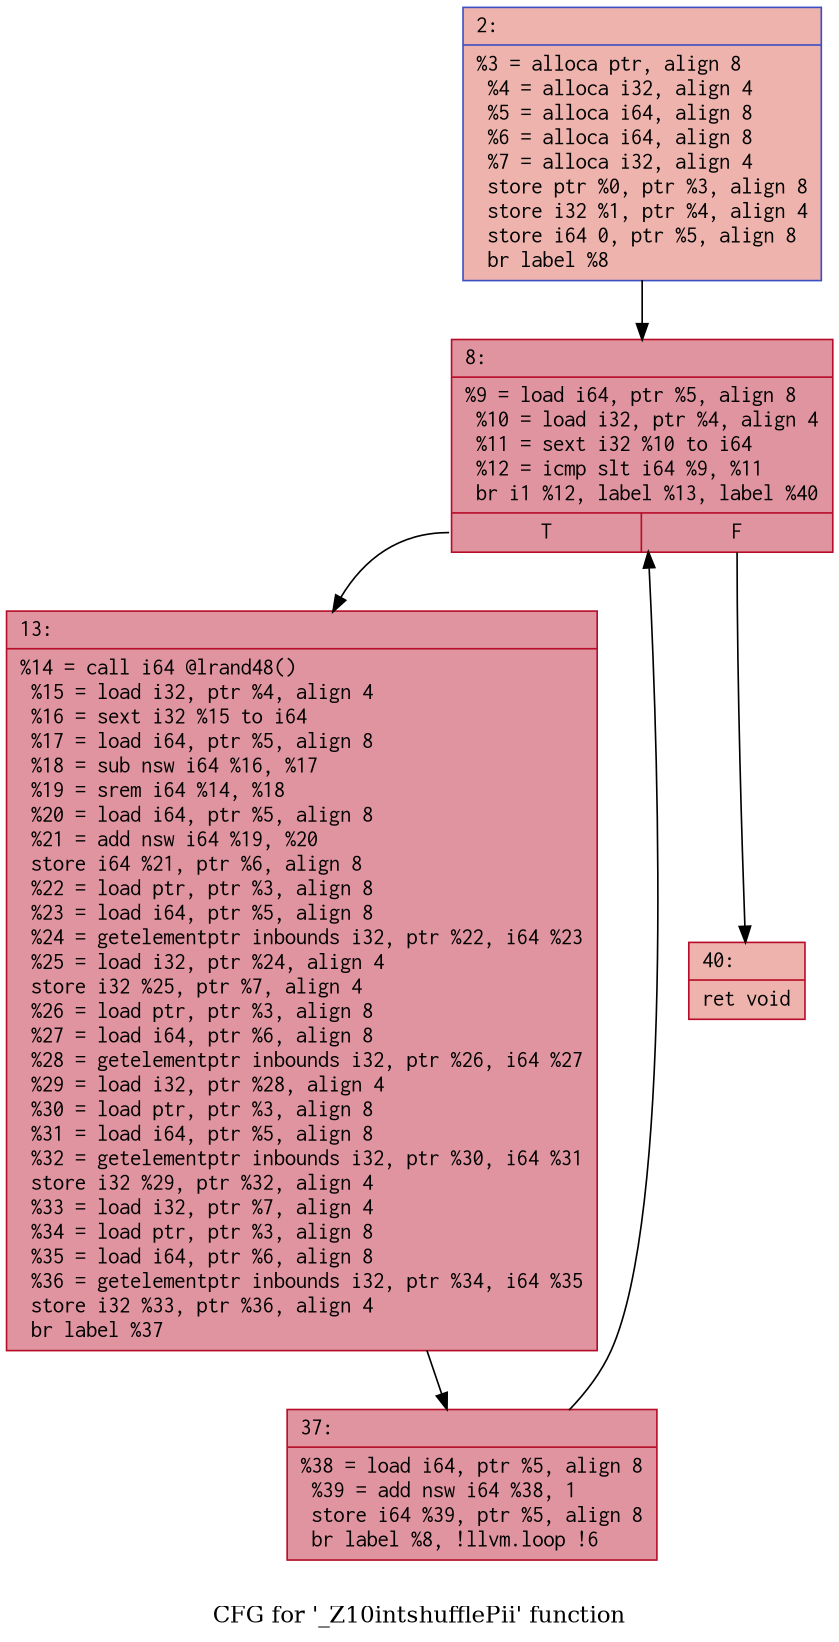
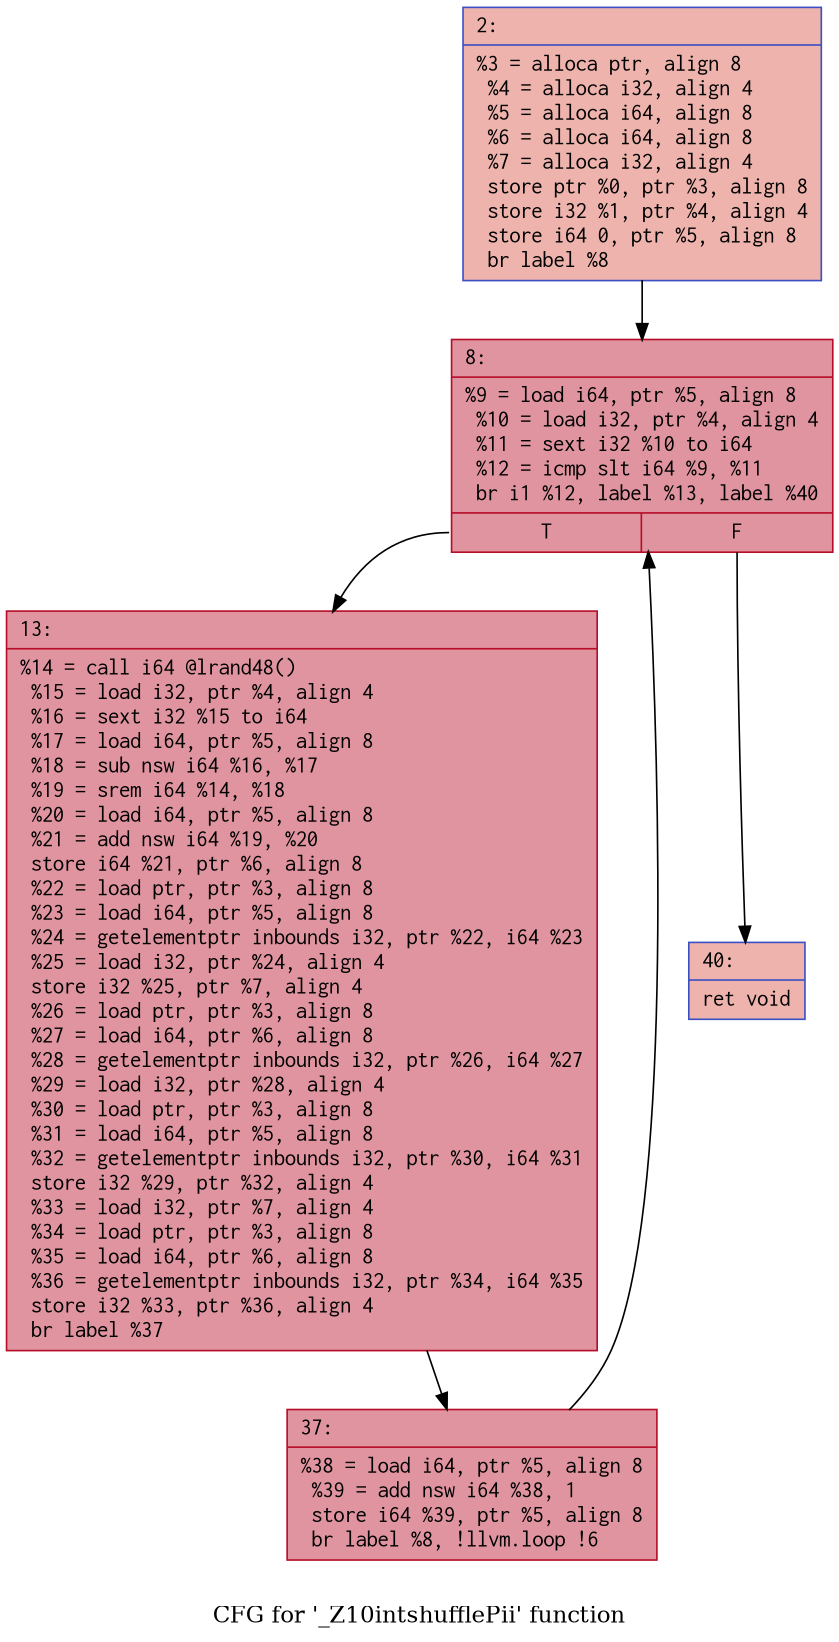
node "40:": color #b70d28ff -> #3d50c3ff
